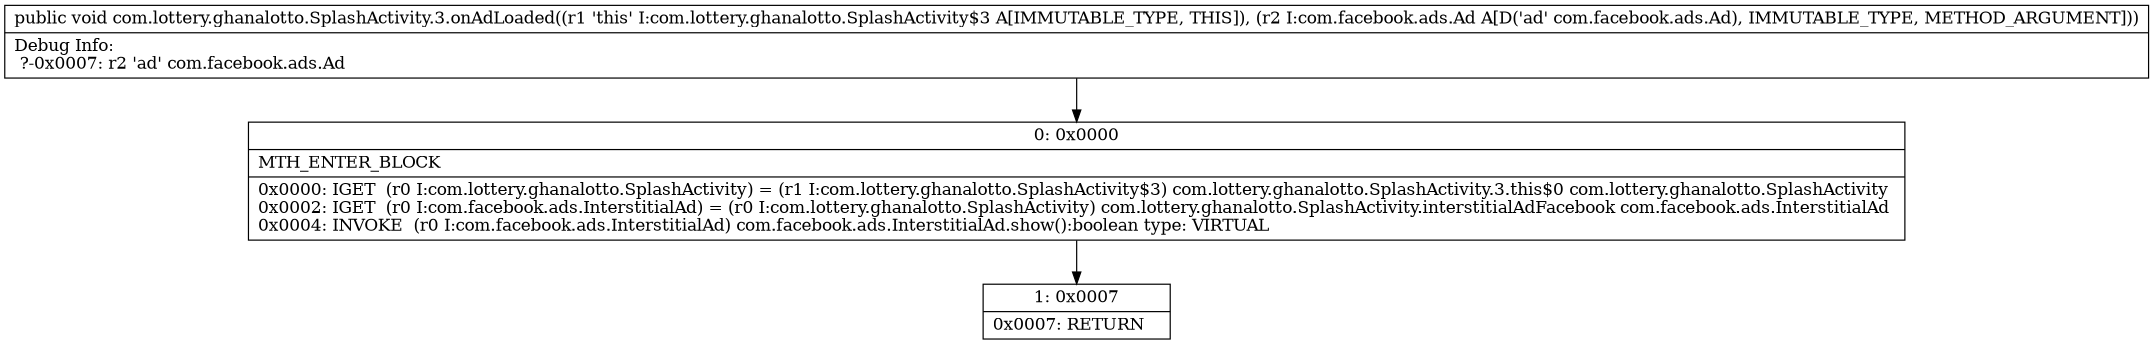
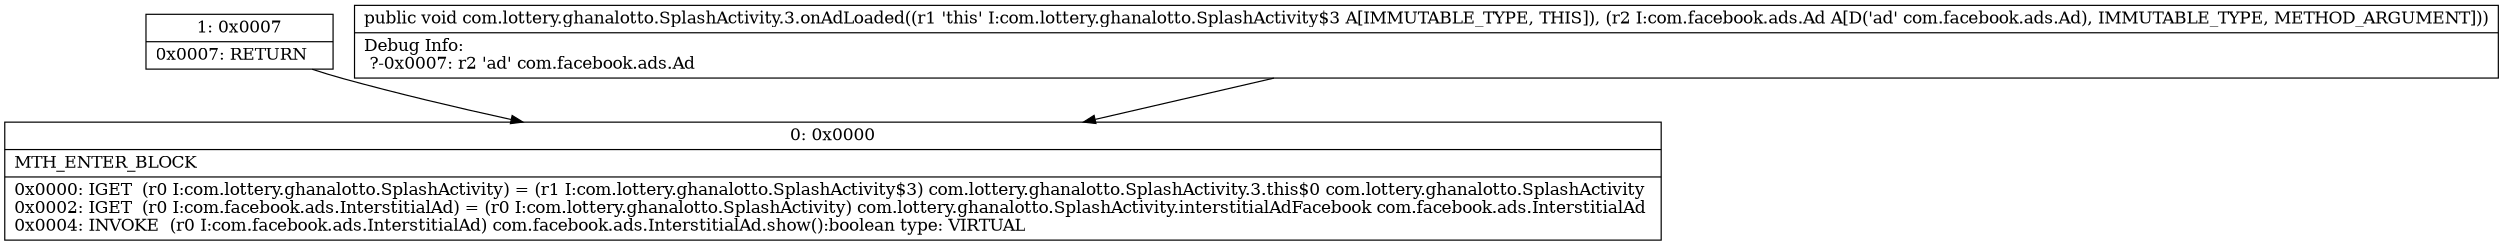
edge "0: 0x0000" -> "1: 0x0007": reversed
